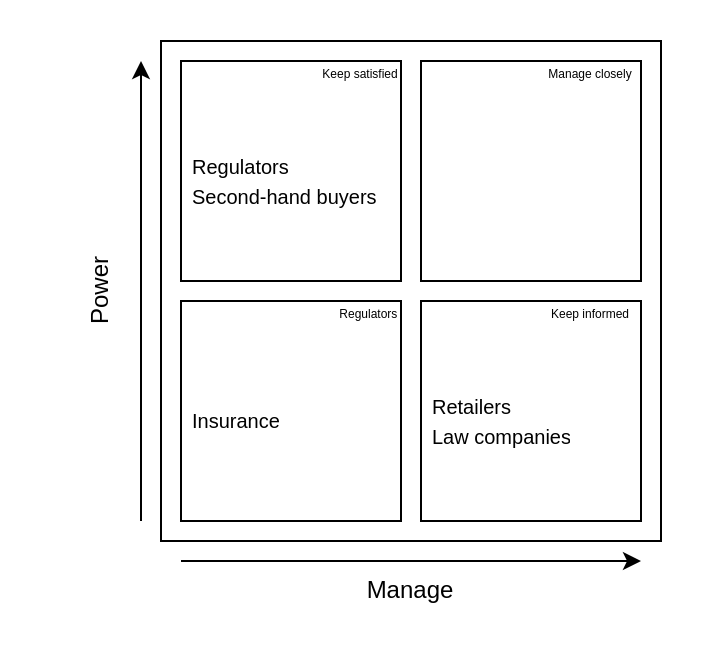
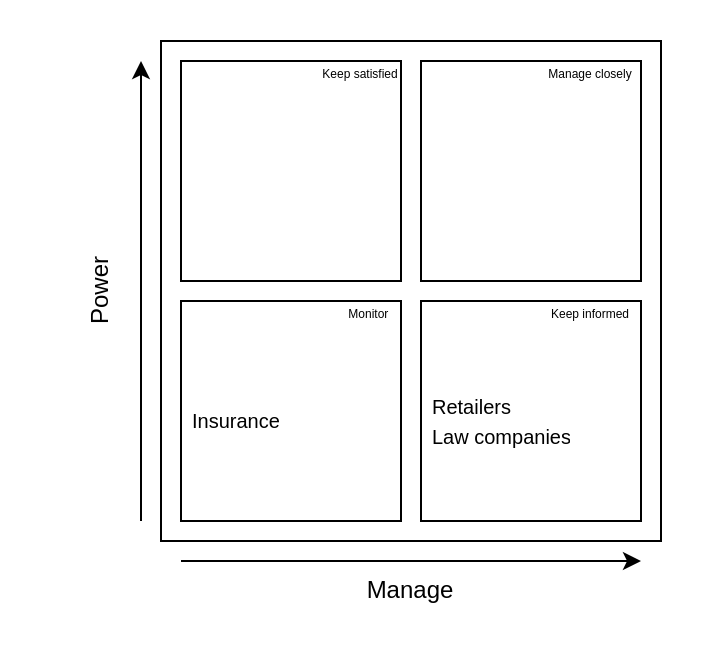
node "Regulators Second-hand buyers": removed
node "Regulators": label "Regulators" -> "Monitor"
